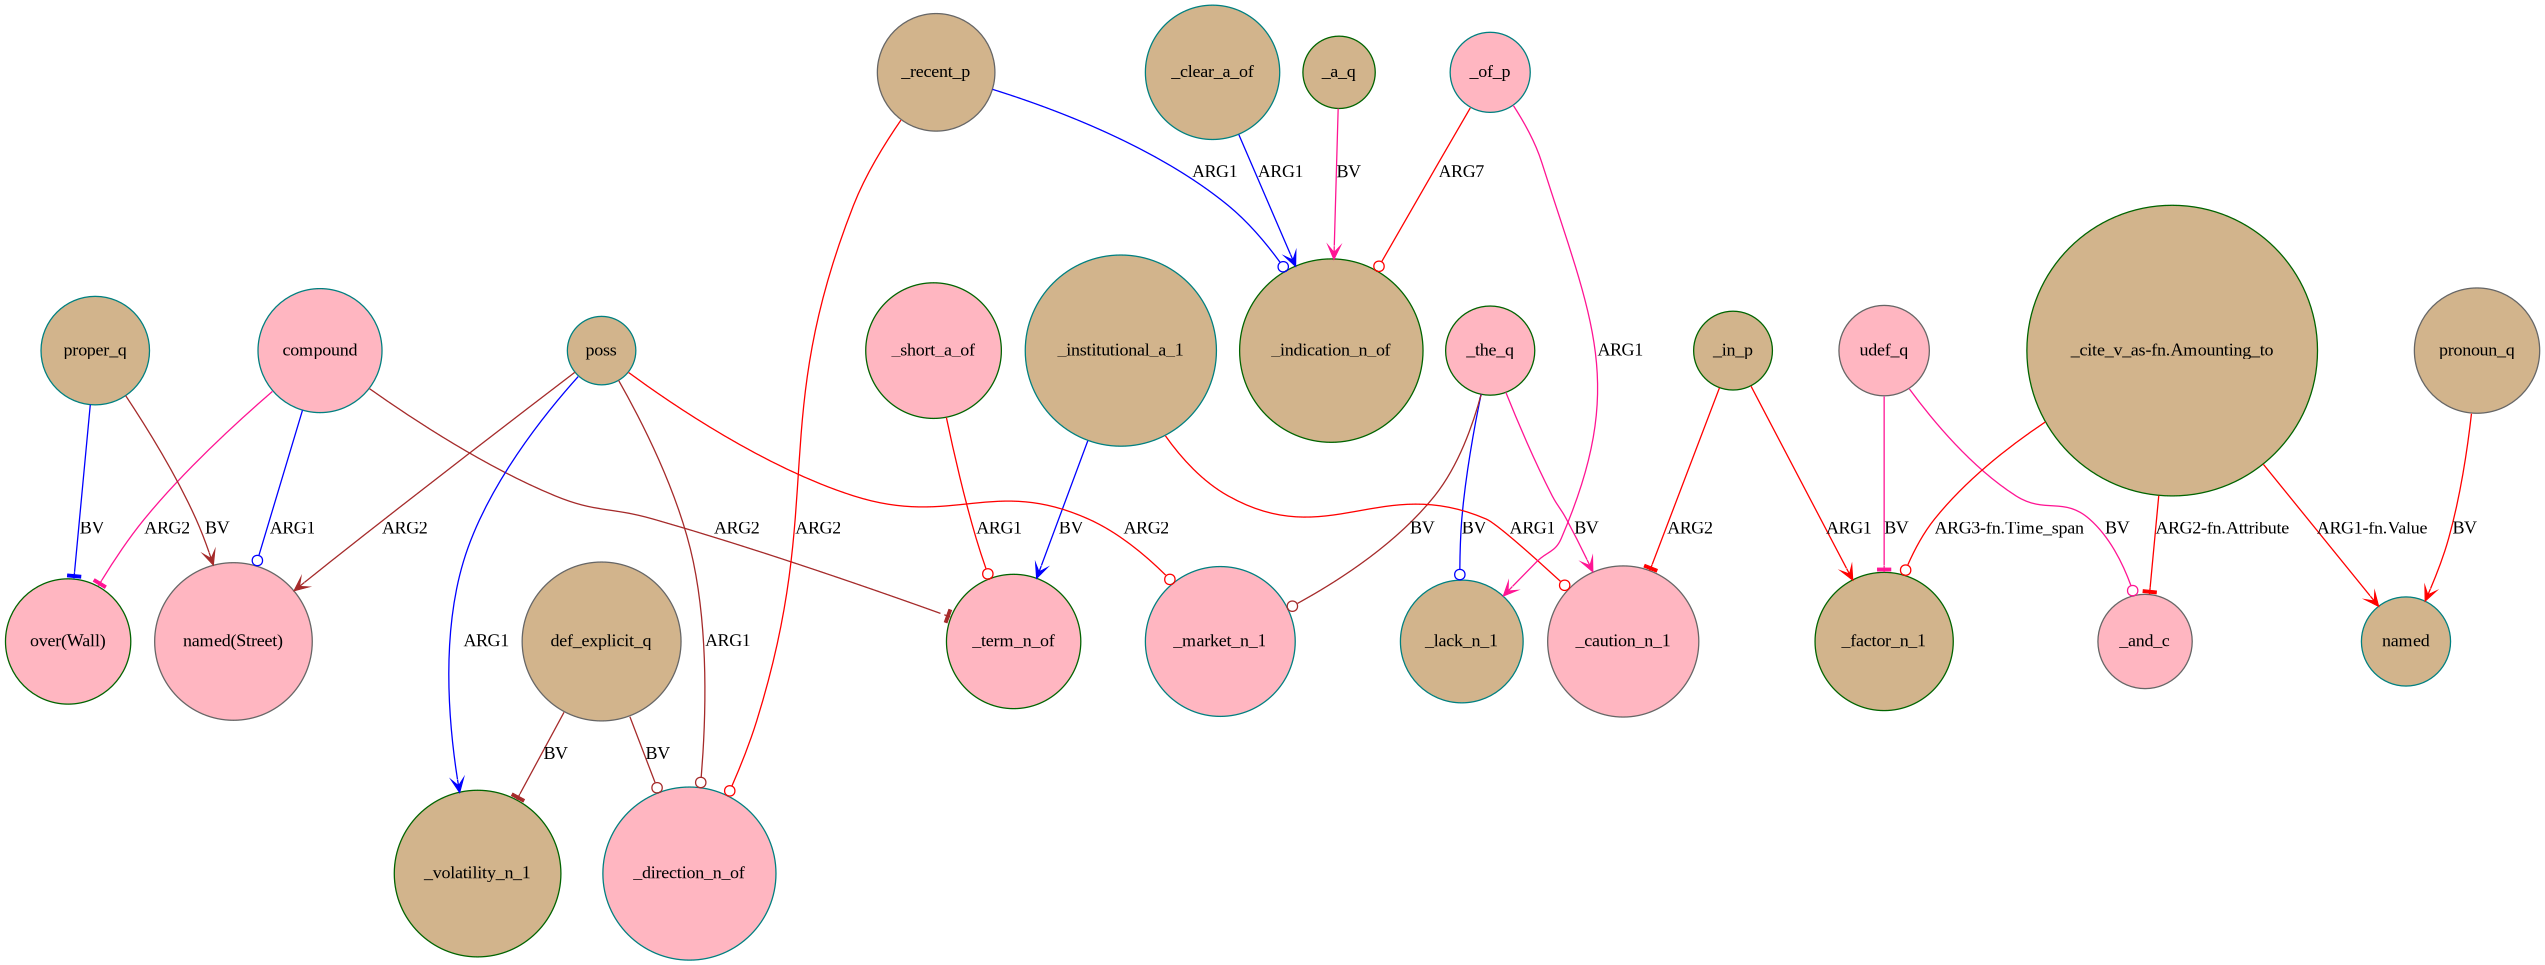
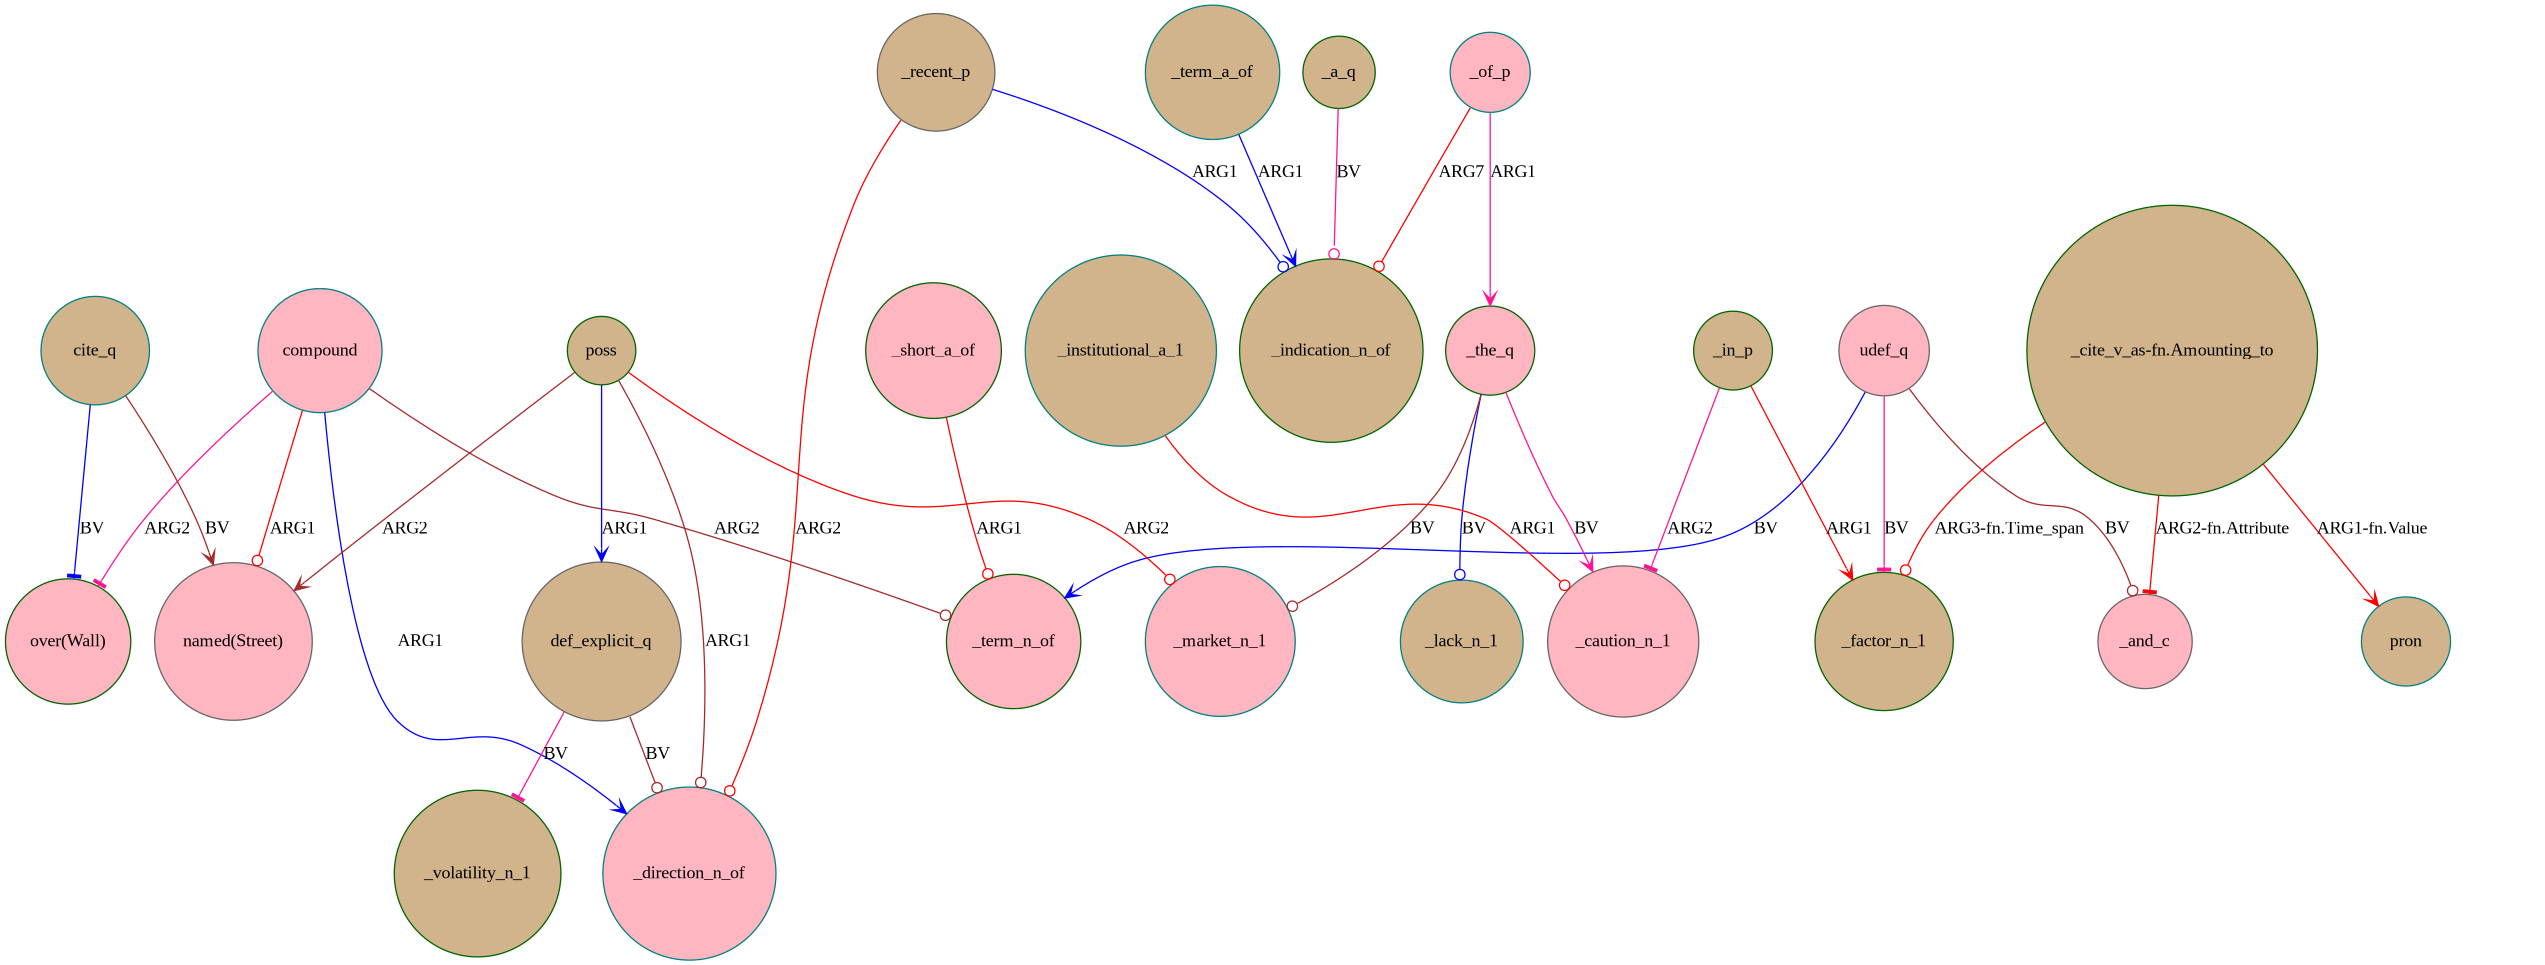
node "_clear_a_of": label "_clear_a_of" -> "_term_a_of"
edge "_a_q" -> "_indication_n_of": arrowhead vee -> odot
node "proper_q": label "proper_q" -> "cite_q"
node "poss": color teal -> darkgreen
node "pronoun_q": removed
edge "_of_p" -> "_lack_n_1": now "_of_p" -> "_the_q"
edge "_in_p" -> "_caution_n_1": color red -> deeppink
edge "compound" -> "named(Street)": color blue -> red
edge "udef_q" -> "_and_c": color deeppink -> brown
edge "_institutional_a_1" -> "_term_n_of": now "udef_q" -> "_term_n_of"
edge "compound" -> "_term_n_of": arrowhead tee -> odot
edge "poss" -> "_volatility_n_1": now "poss" -> "def_explicit_q"
node "named": label "named" -> "pron"
edge "compound" -> "_direction_n_of": added, label "ARG1"
edge "def_explicit_q" -> "_volatility_n_1": color brown -> deeppink
